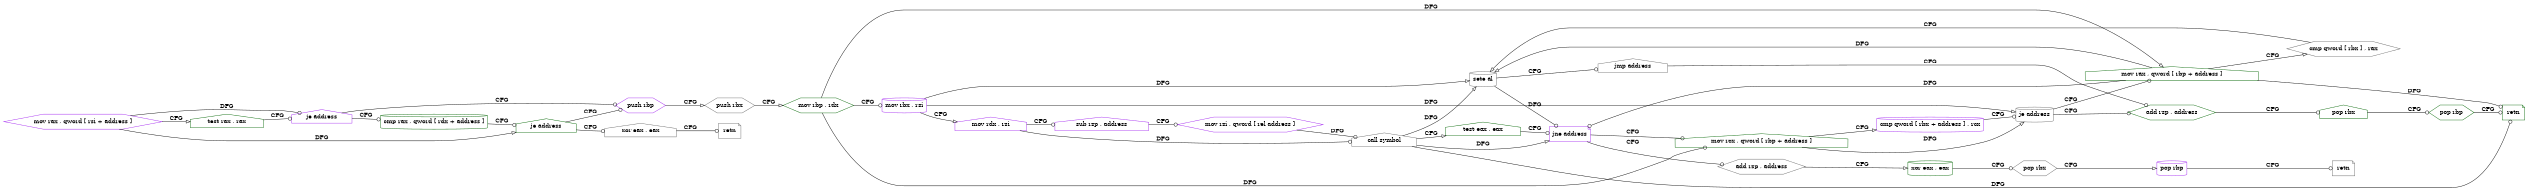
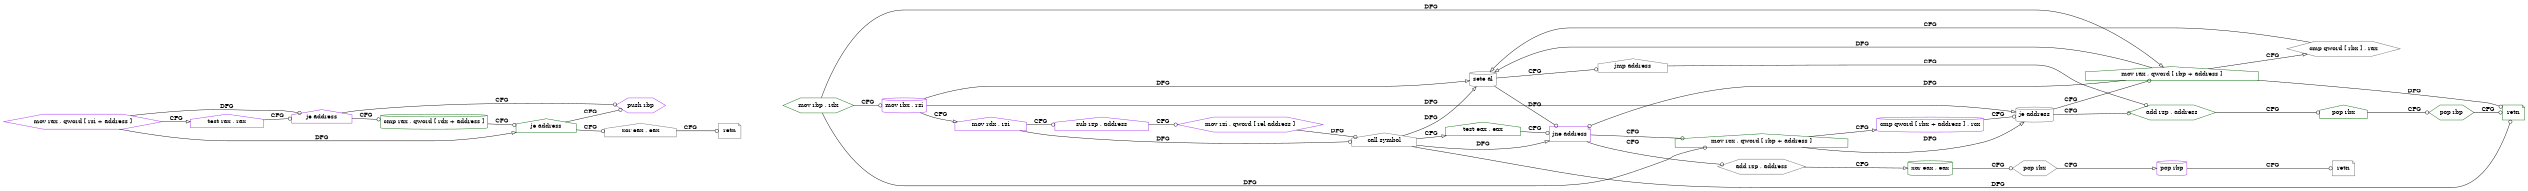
node "push rbx": removed
node "test rax , rax": color darkgreen -> purple
